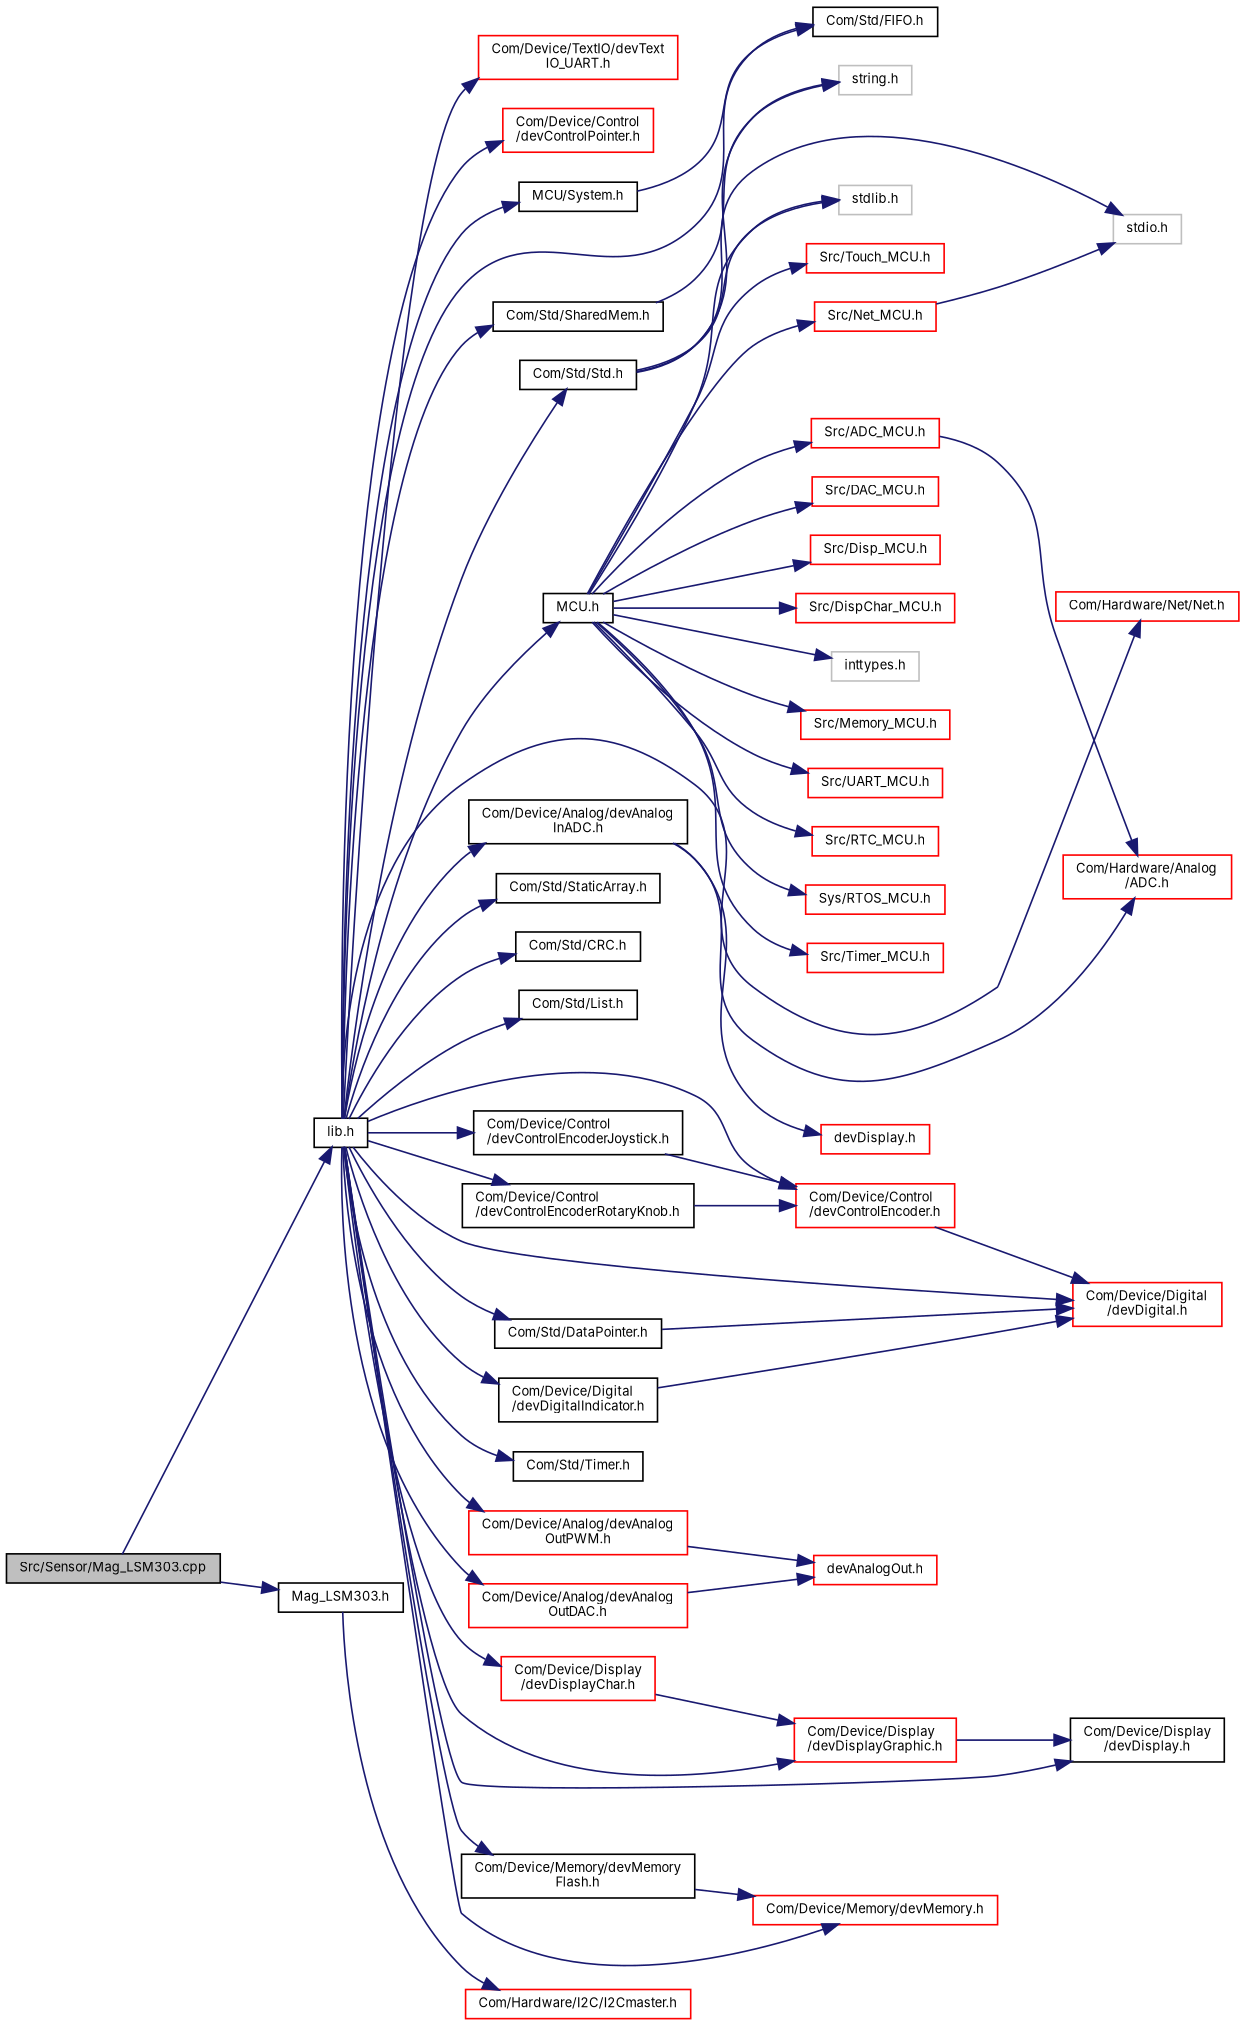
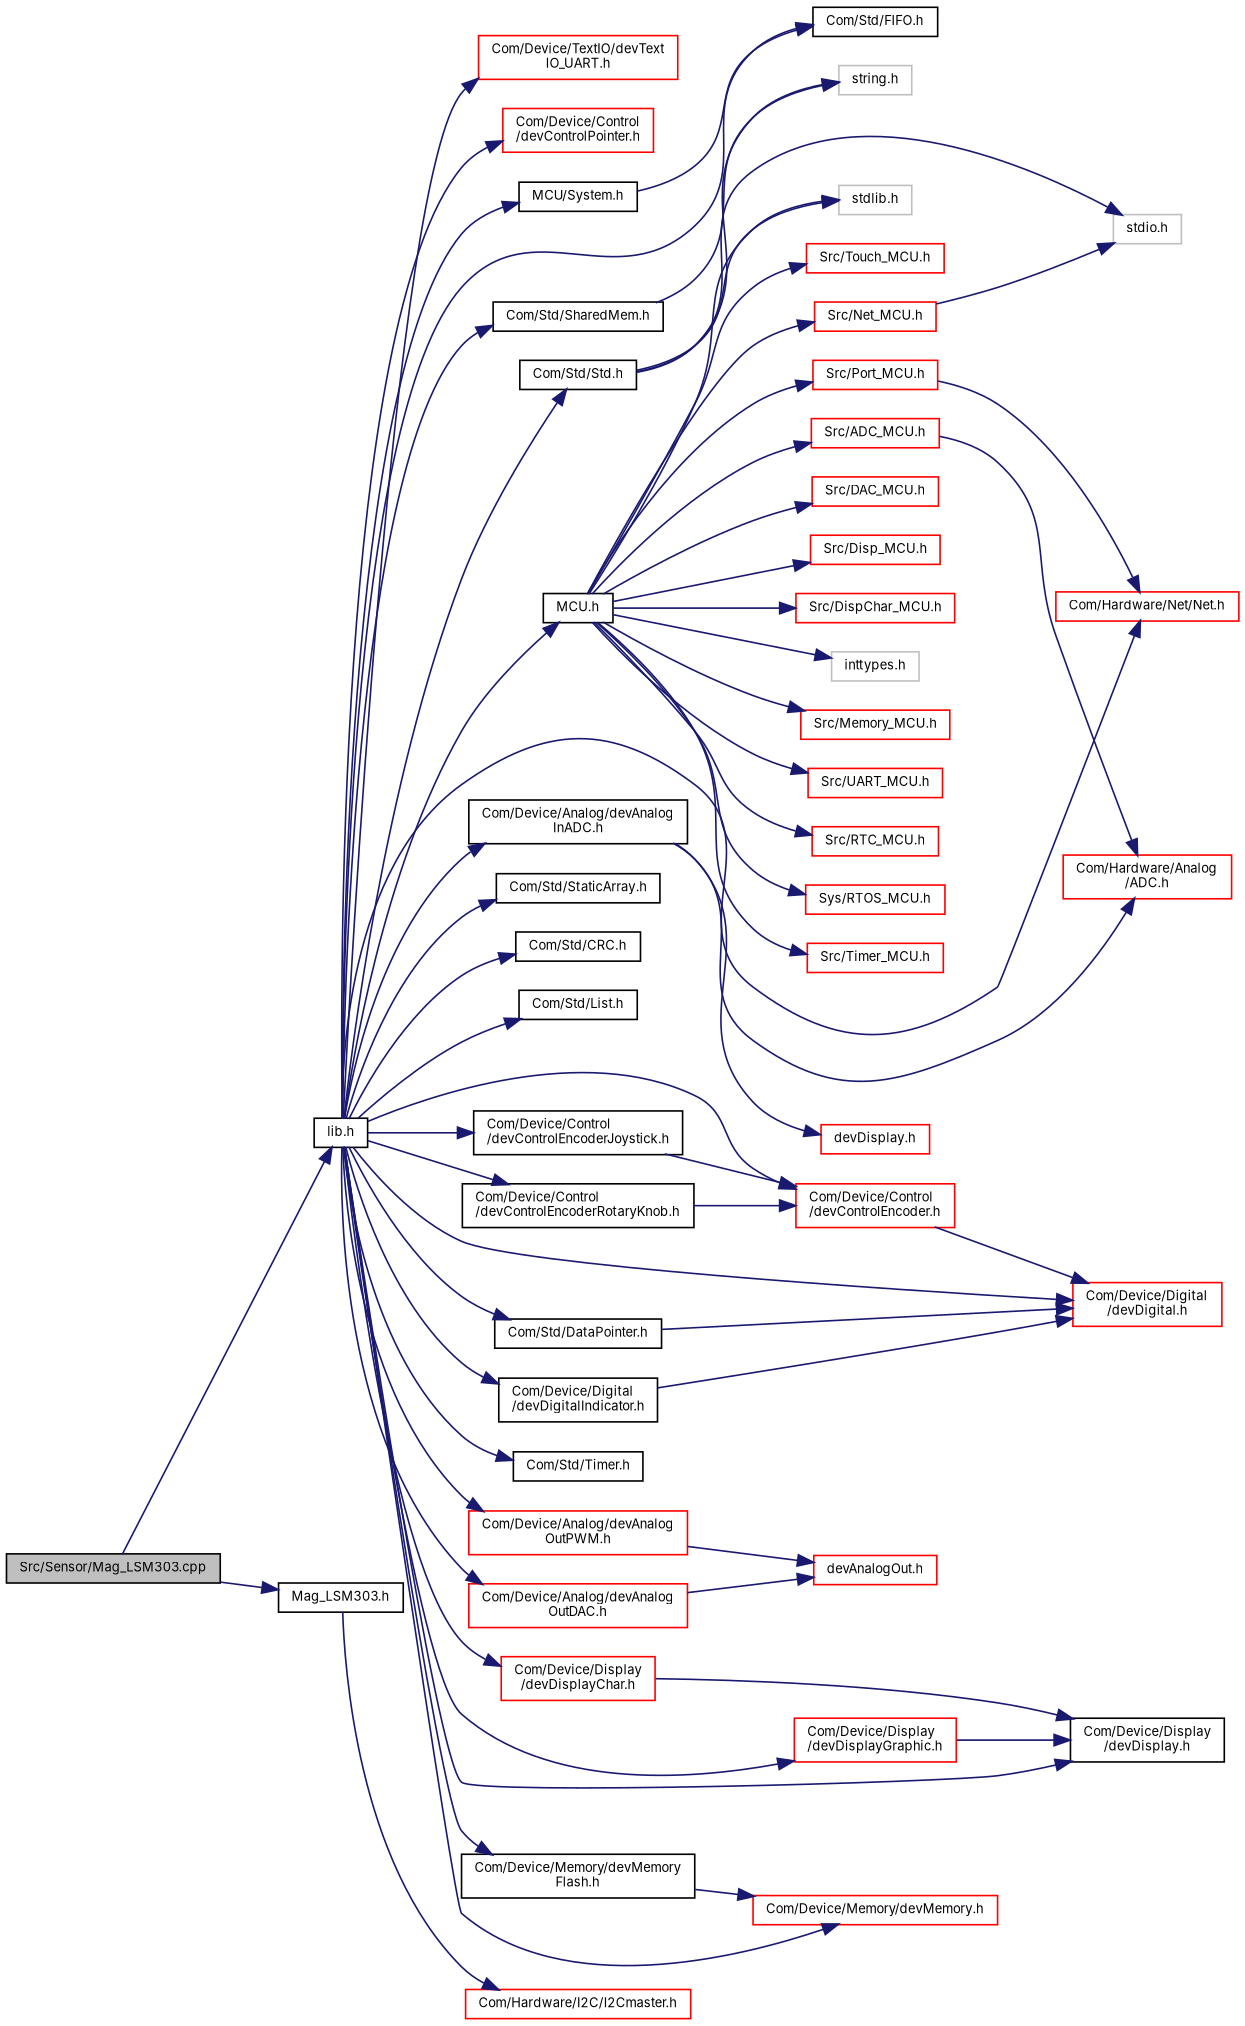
node "Src/Port_MCU.h": added
edge "Com/Device/Display /devDisplayChar.h" -> "Com/Device/Display /devDisplayGraphic.h": now "Com/Device/Display /devDisplayChar.h" -> "Com/Device/Display /devDisplay.h"
